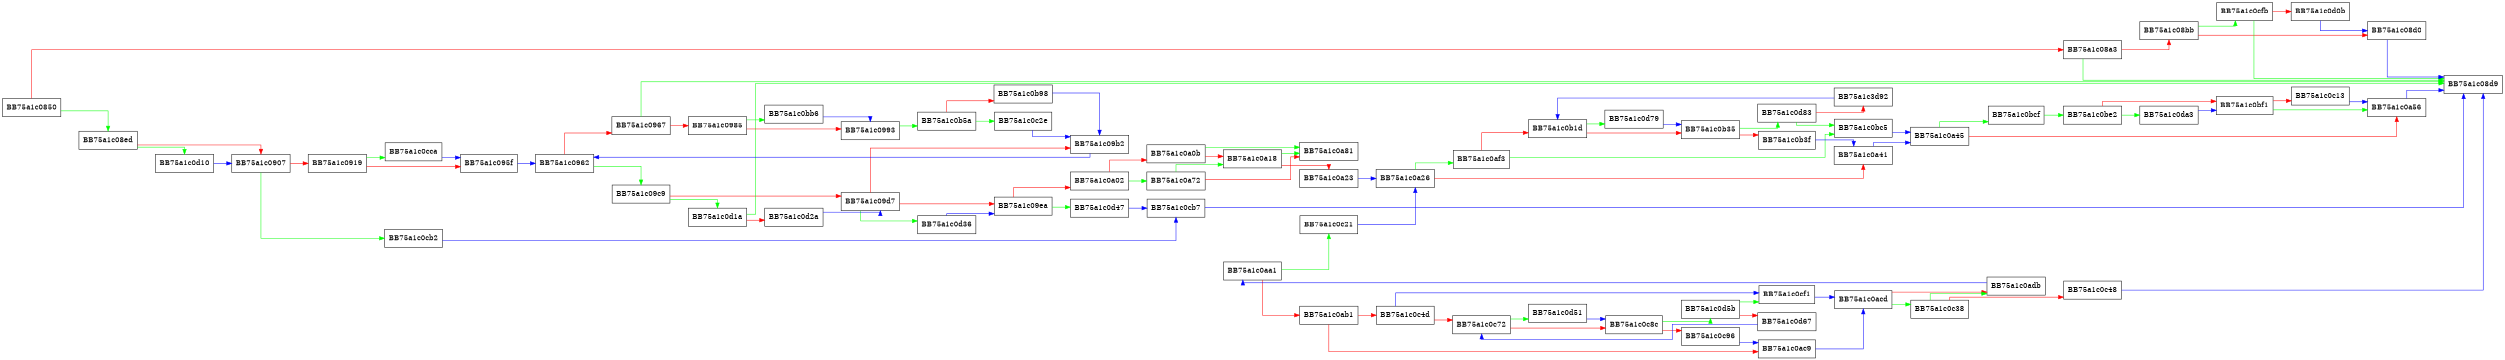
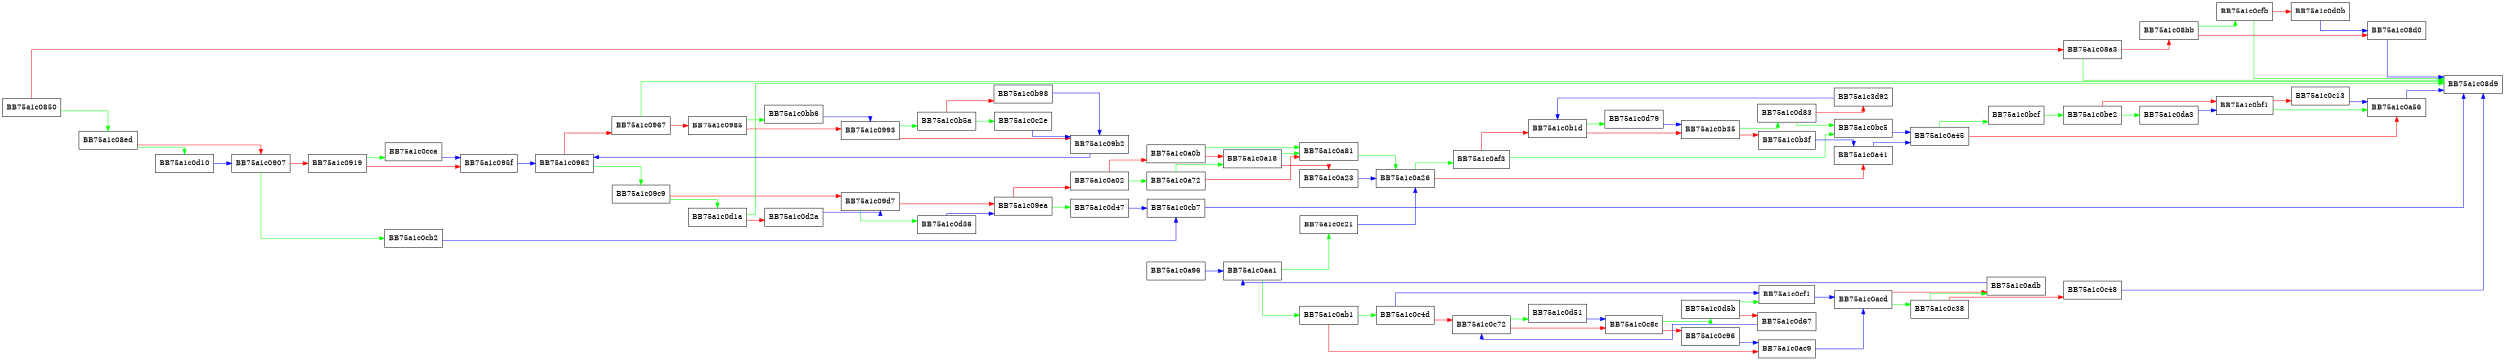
edge "BB75a1c09d7" -> "BB75a1c09b2": now "BB75a1c0993" -> "BB75a1c09b2"
edge "BB75a1c0a81" -> "BB75a1c0a26": added
node "BB75a1c0a96": added
edge "BB75a1c0aa1" -> "BB75a1c0ab1": color red -> green
edge "BB75a1c0ab1" -> "BB75a1c0c4d": color red -> green
